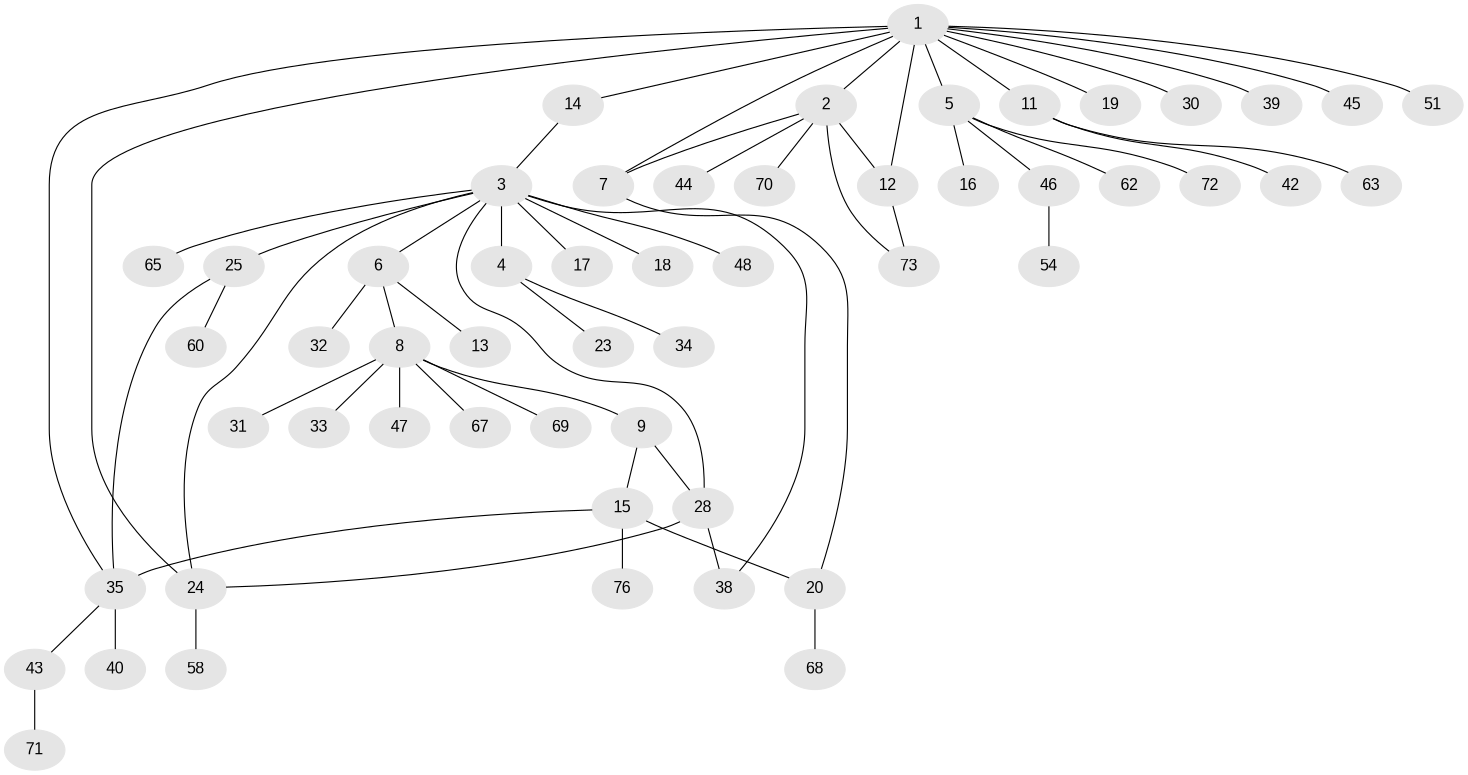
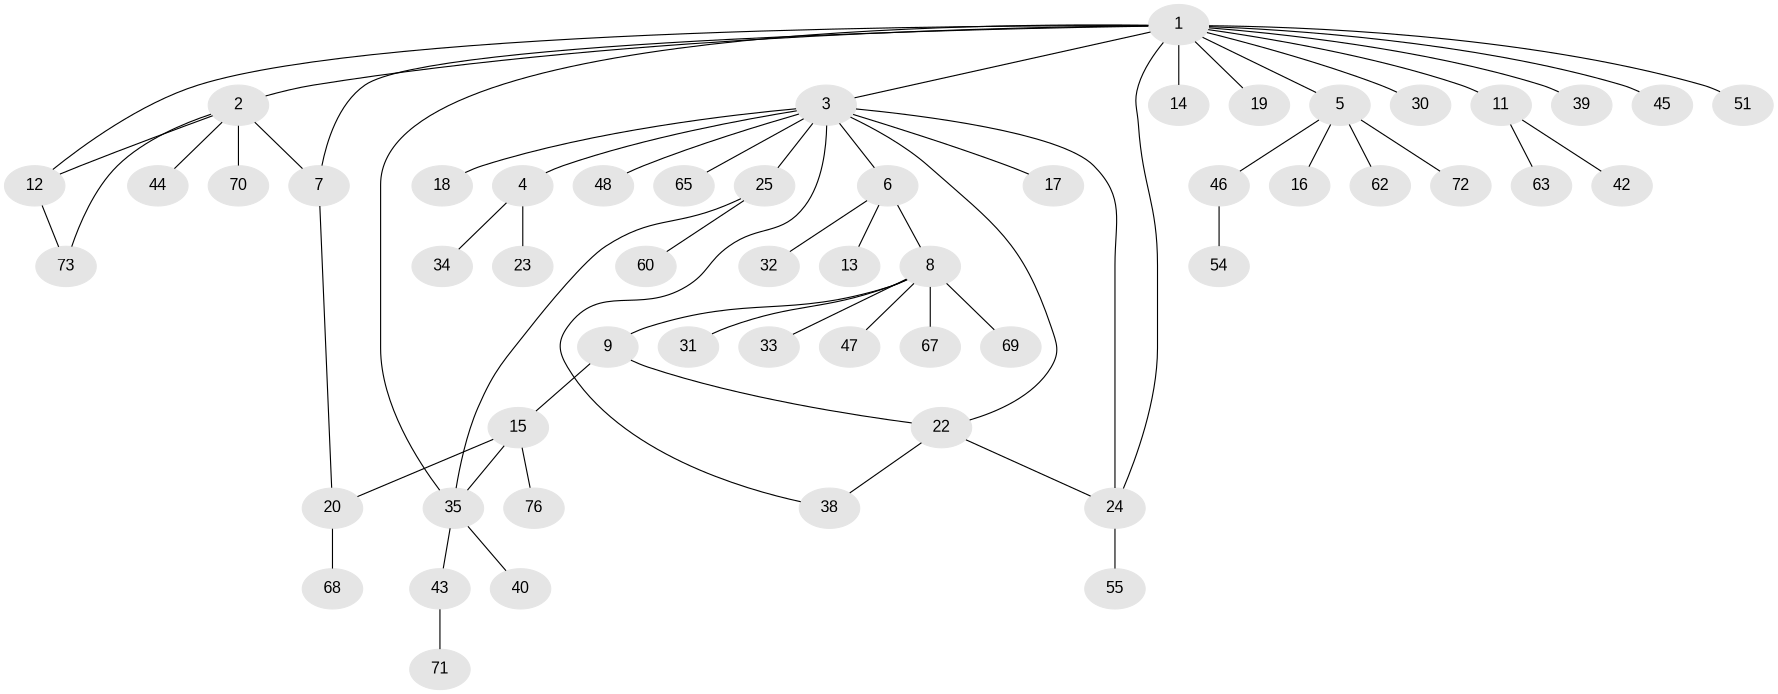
edge "14" -- "3": now "1" -- "3"
node "28": label "28" -> "22"
node "58": label "58" -> "55"
